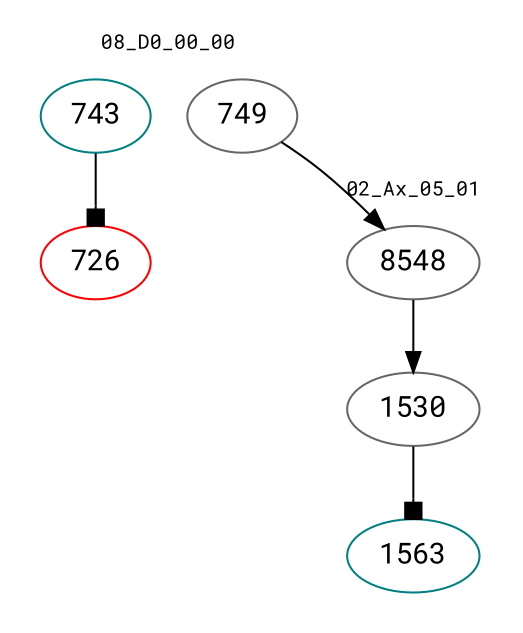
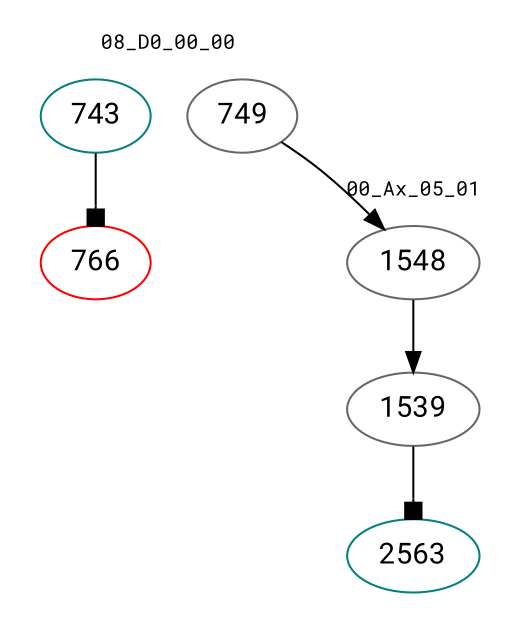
cluster "02_Ax_05_01": label "02_Ax_05_01" -> "00_Ax_05_01"
node "726": label "726" -> "766"
node "8548": label "8548" -> "1548"
node "1530": label "1530" -> "1539"
node "1563": label "1563" -> "2563"
